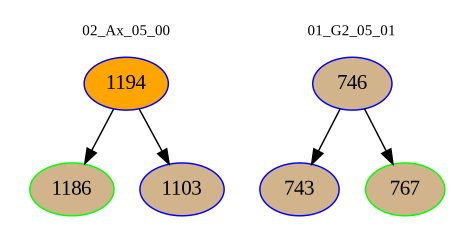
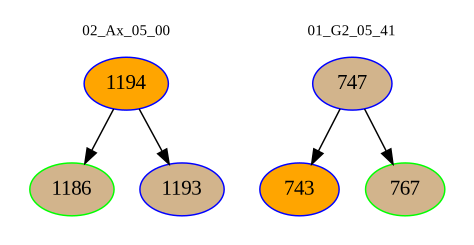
cluster "01_G2_05_01": label "01_G2_05_01" -> "01_G2_05_41"
node "746": label "746" -> "747"
node "1103": label "1103" -> "1193"
node "743": fillcolor tan -> orange
